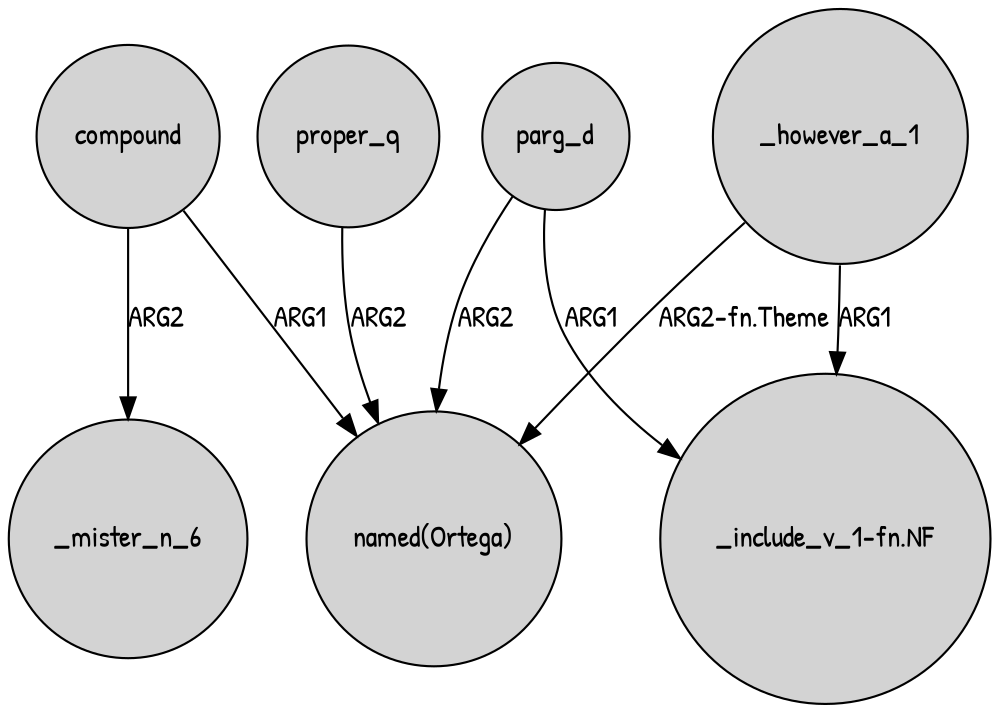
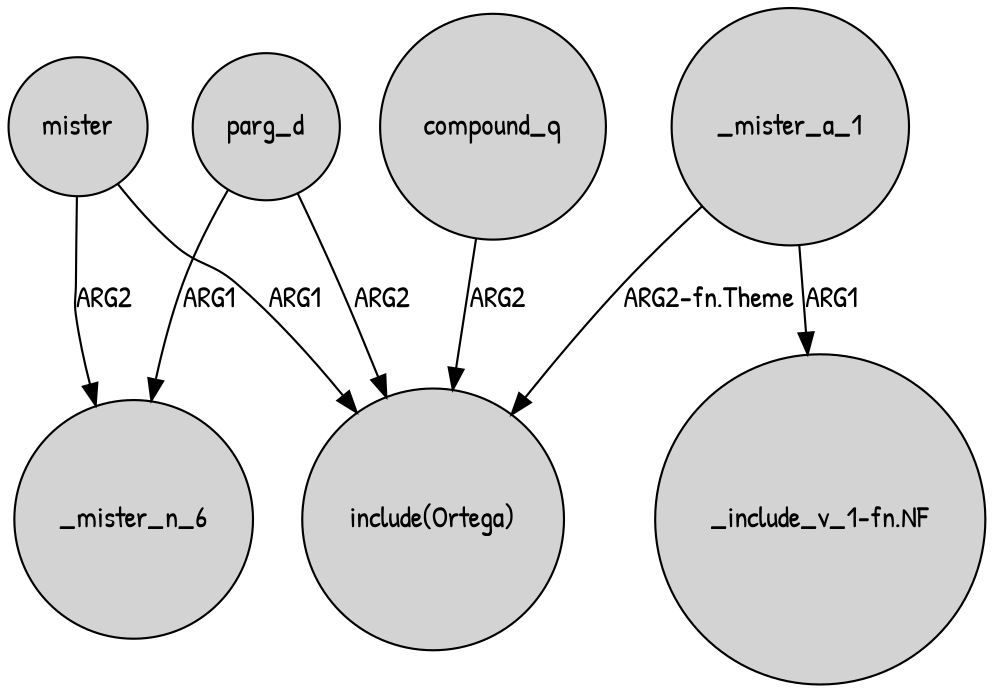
node "compound": label "compound" -> "mister"
node "proper_q": label "proper_q" -> "compound_q"
node "_however_a_1": label "_however_a_1" -> "_mister_a_1"
edge "parg_d" -> "_include_v_1-fn.NF": now "parg_d" -> "_mister_n_6"
node "named(Ortega)": label "named(Ortega)" -> "include(Ortega)"
